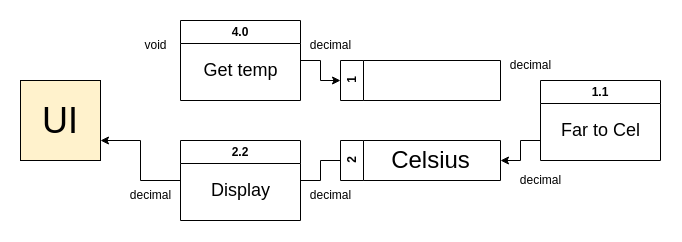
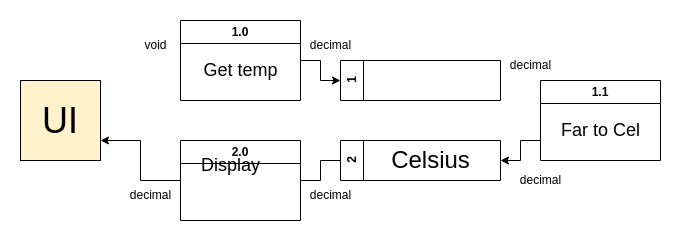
node "4.0": label "4.0" -> "1.0"
node "2.2": label "2.2" -> "2.0"
node "Display": moved (241, 191) -> (231, 166)
